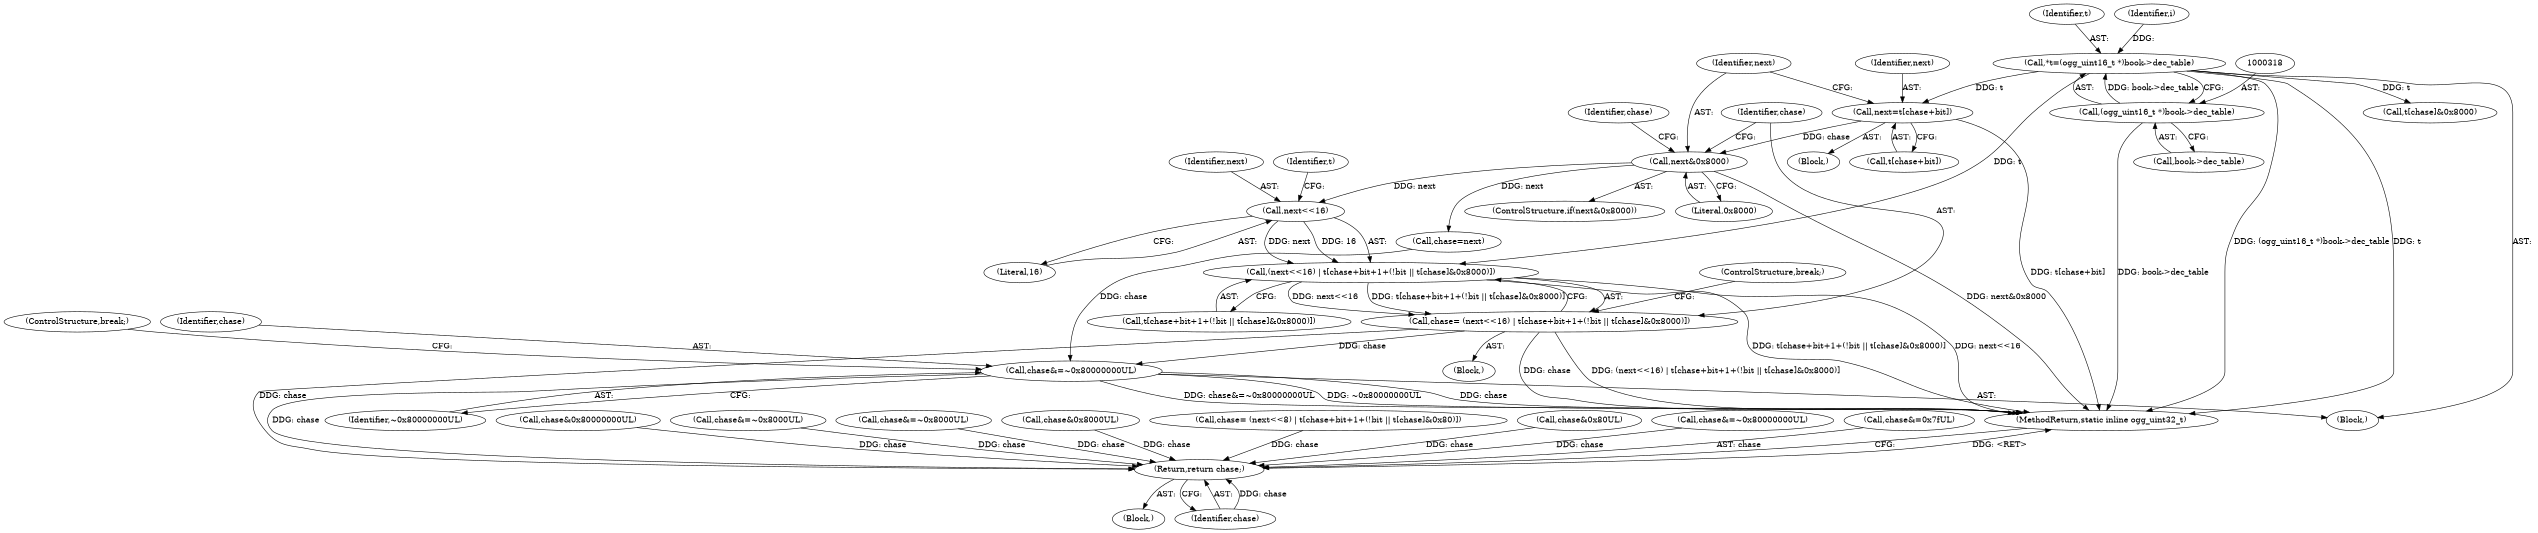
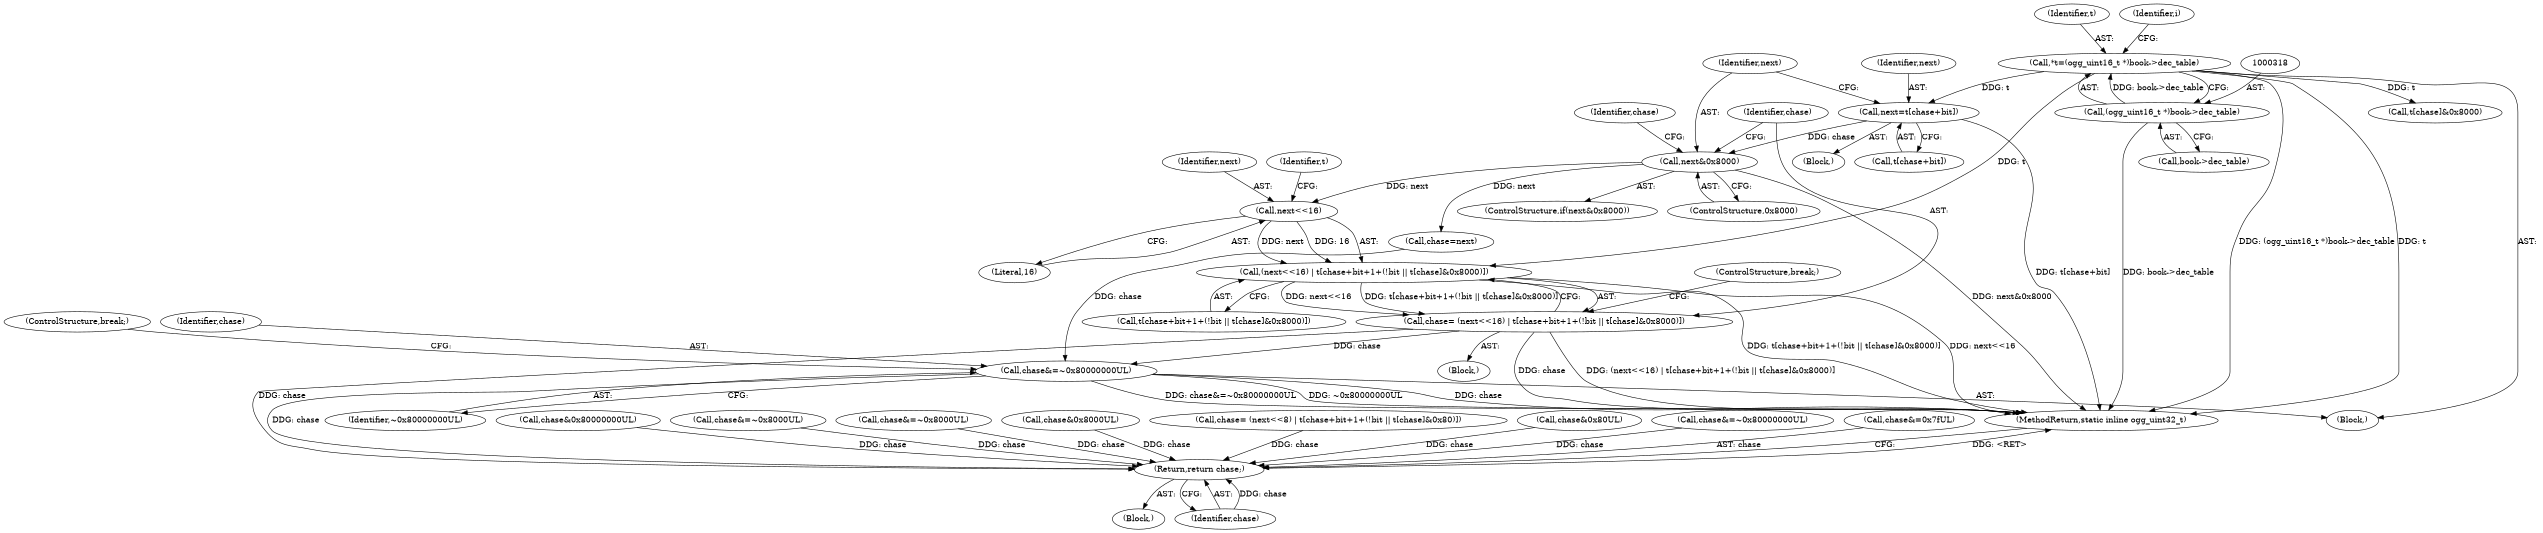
edge "(Identifier,i)" -> "(Call,*t=(ogg_uint16_t *)book->dec_table)": label "DDG: " -> "CFG: "
node "(Literal,0x8000)": label "(Literal,0x8000)" -> "(ControlStructure,0x8000)"
